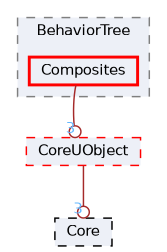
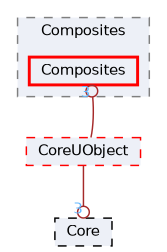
cluster "BehaviorTree": label "BehaviorTree" -> "Composites"
edge "Composites" -> "CoreUObject": reversed
